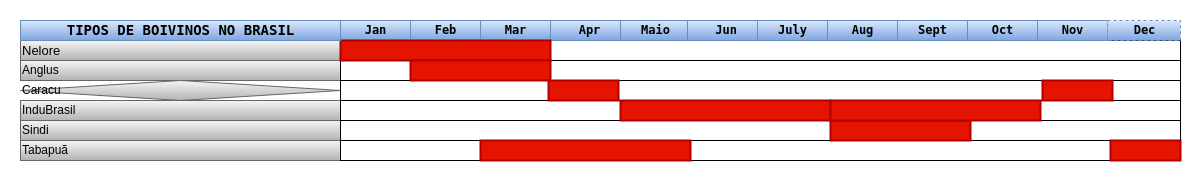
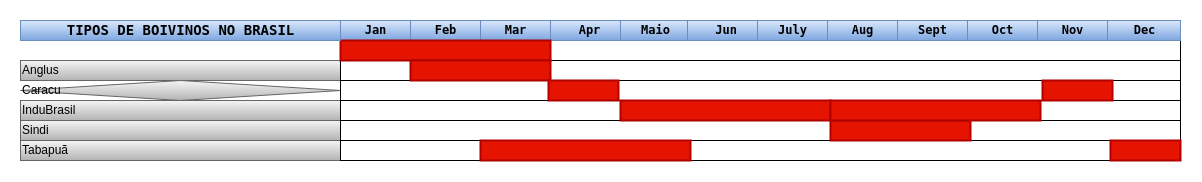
node "Dec": style dashed -> solid
node "Nelore": removed
